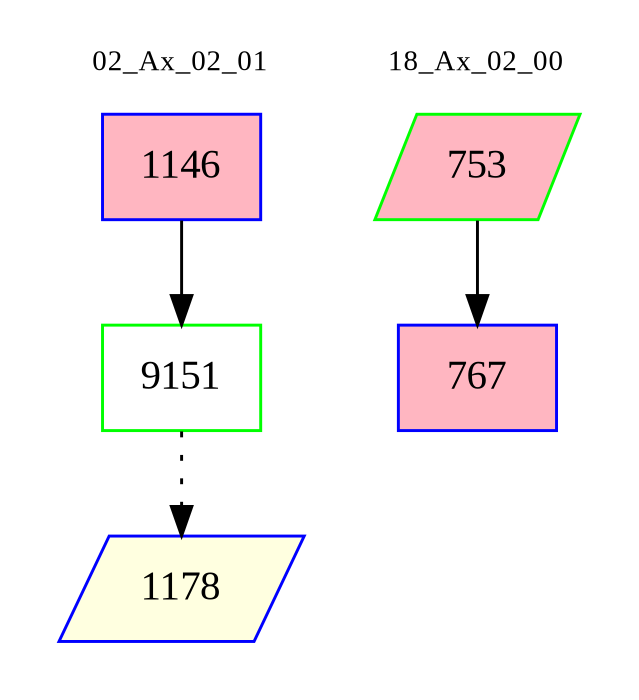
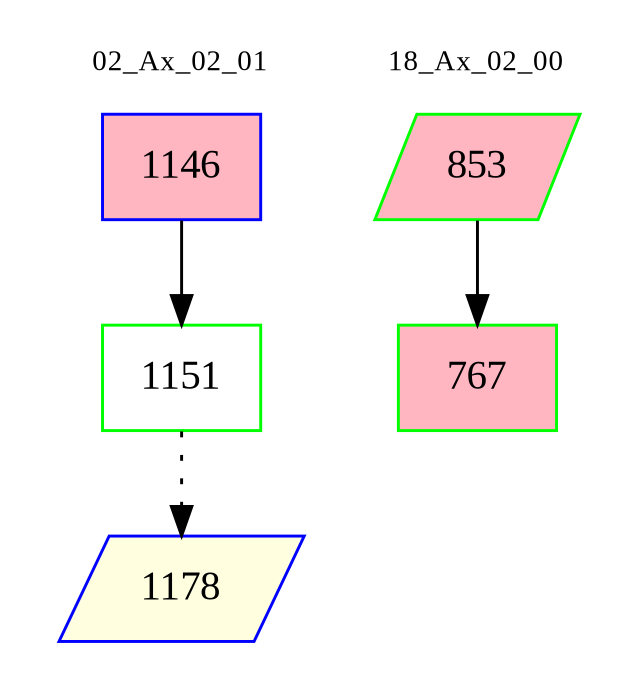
node "753": label "753" -> "853"
node "9151": label "9151" -> "1151"
node "767": color blue -> green
